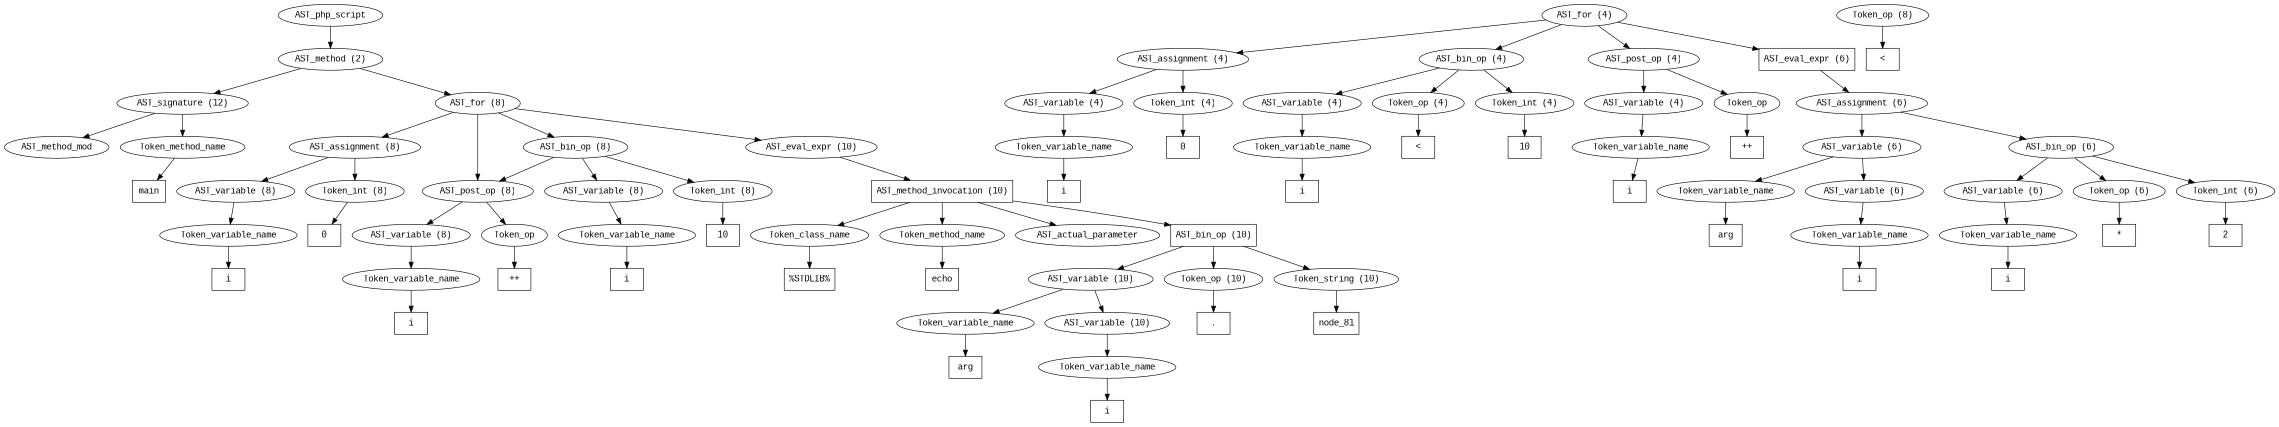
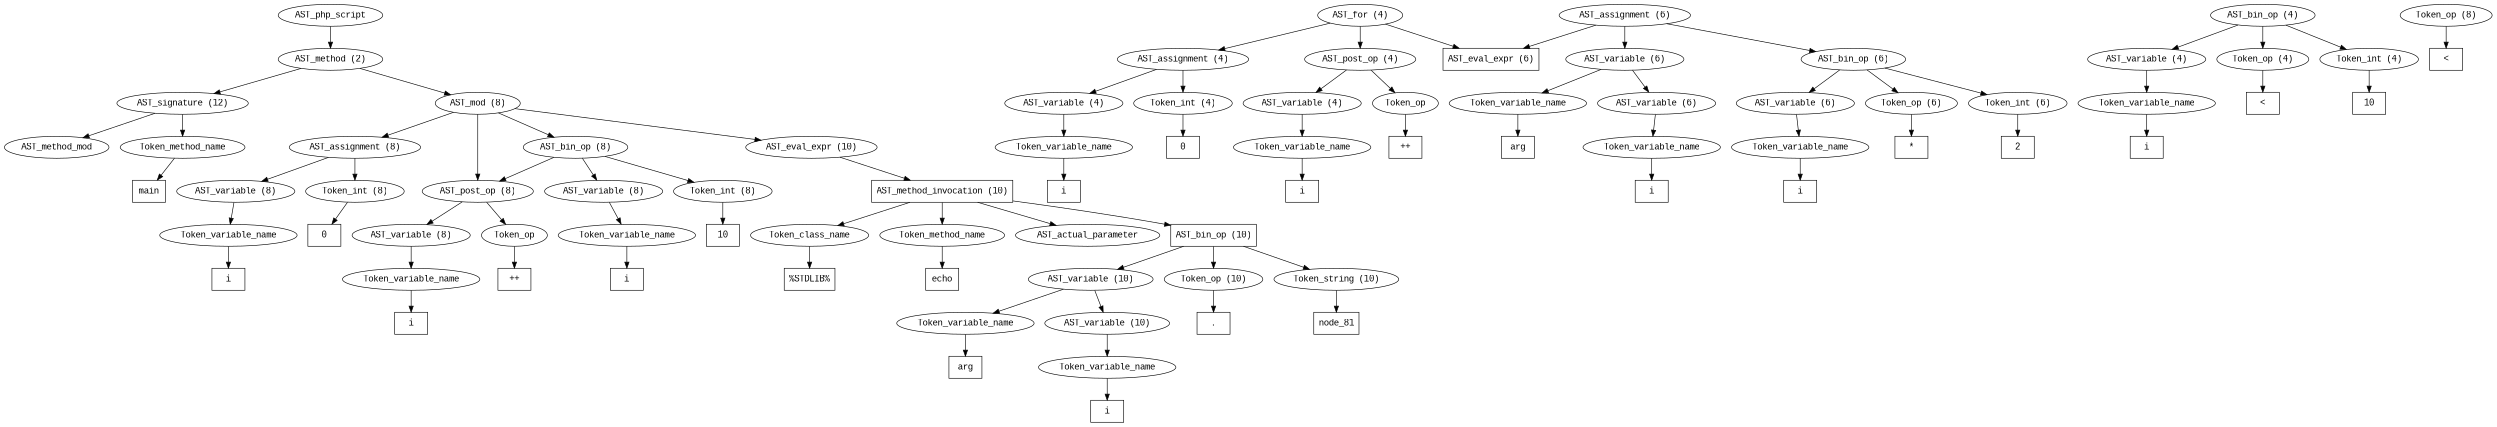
edge "AST_for (4)" -> "AST_bin_op (4)": removed
edge "AST_eval_expr (6)" -> "AST_assignment (6)": reversed
node "AST_for (8)": label "AST_for (8)" -> "AST_mod (8)"
